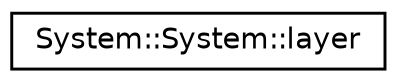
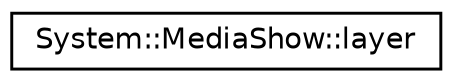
node "System::System::layer": label "System::System::layer" -> "System::MediaShow::layer"
